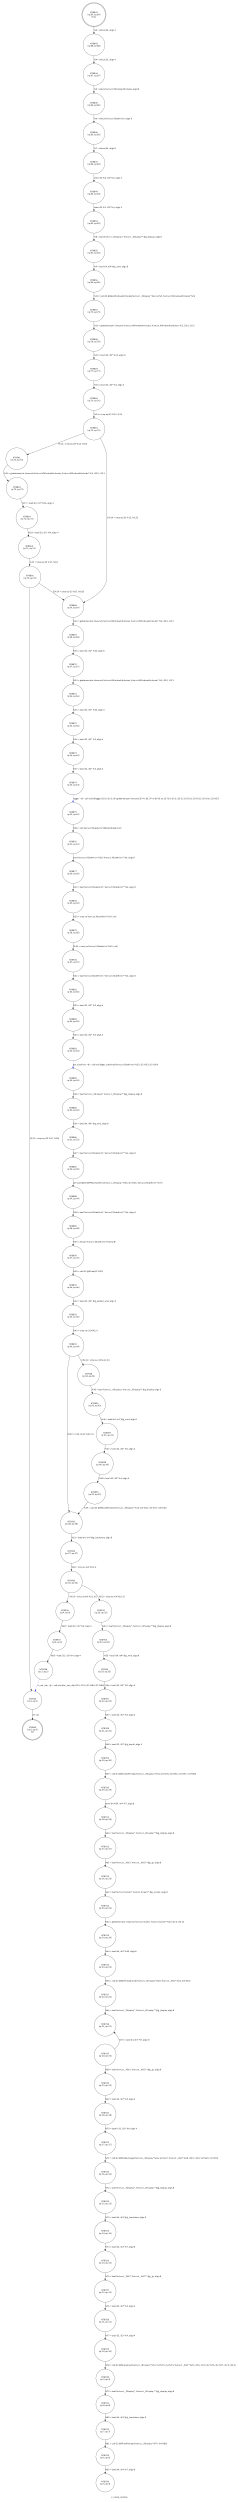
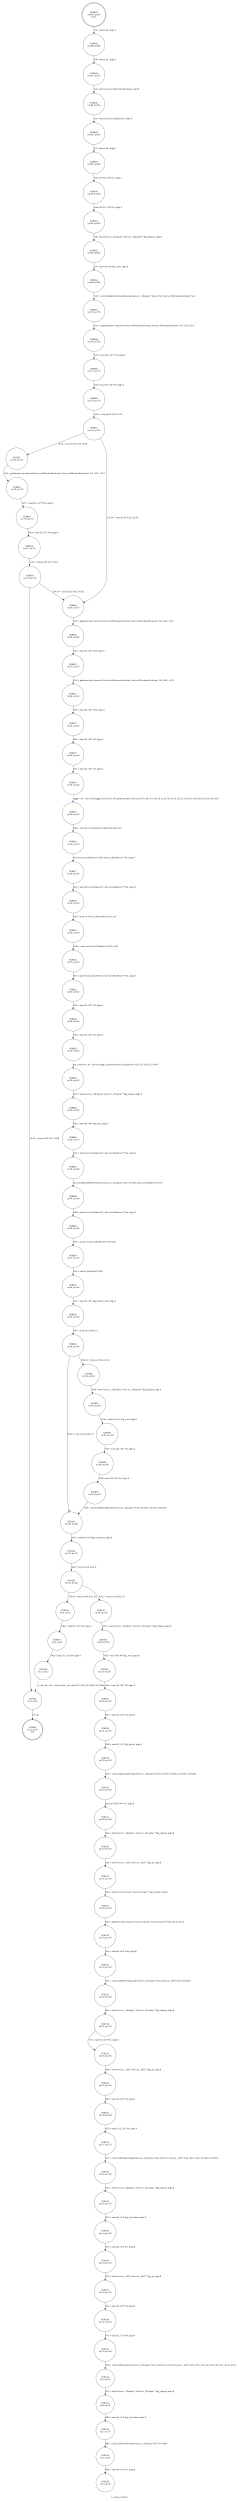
edge "N78919 (rp:20, ep:20)" -> "N78918 (rp:21, ep:21)": reversed
